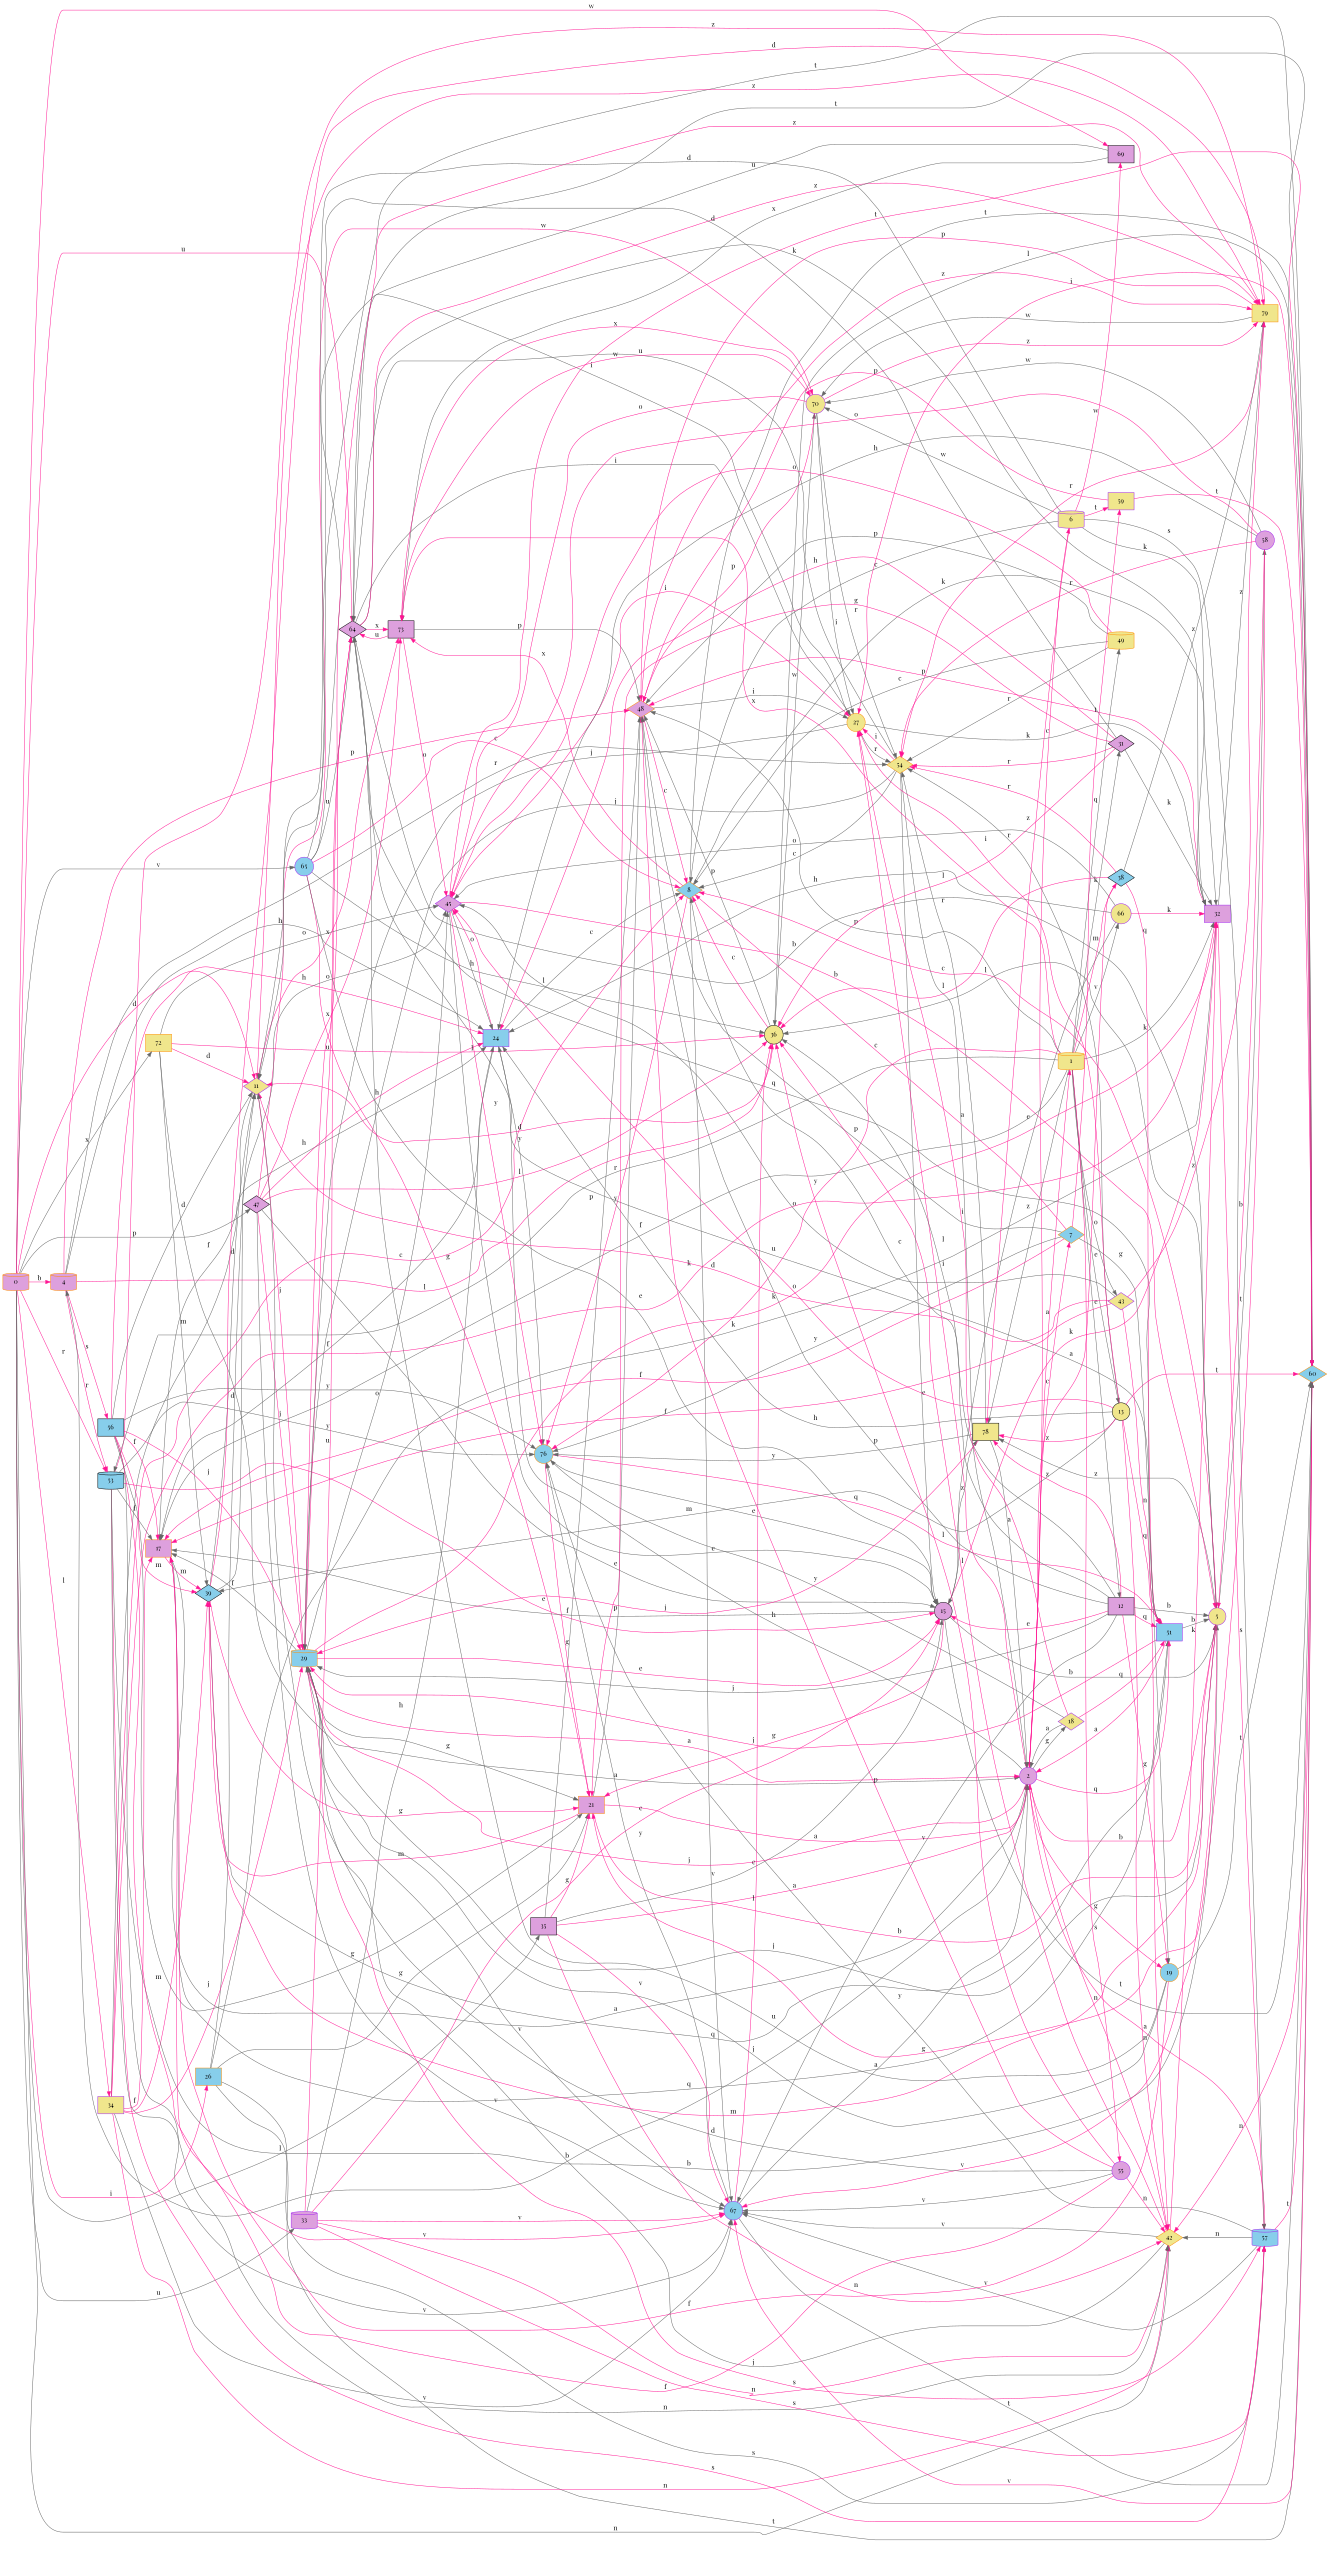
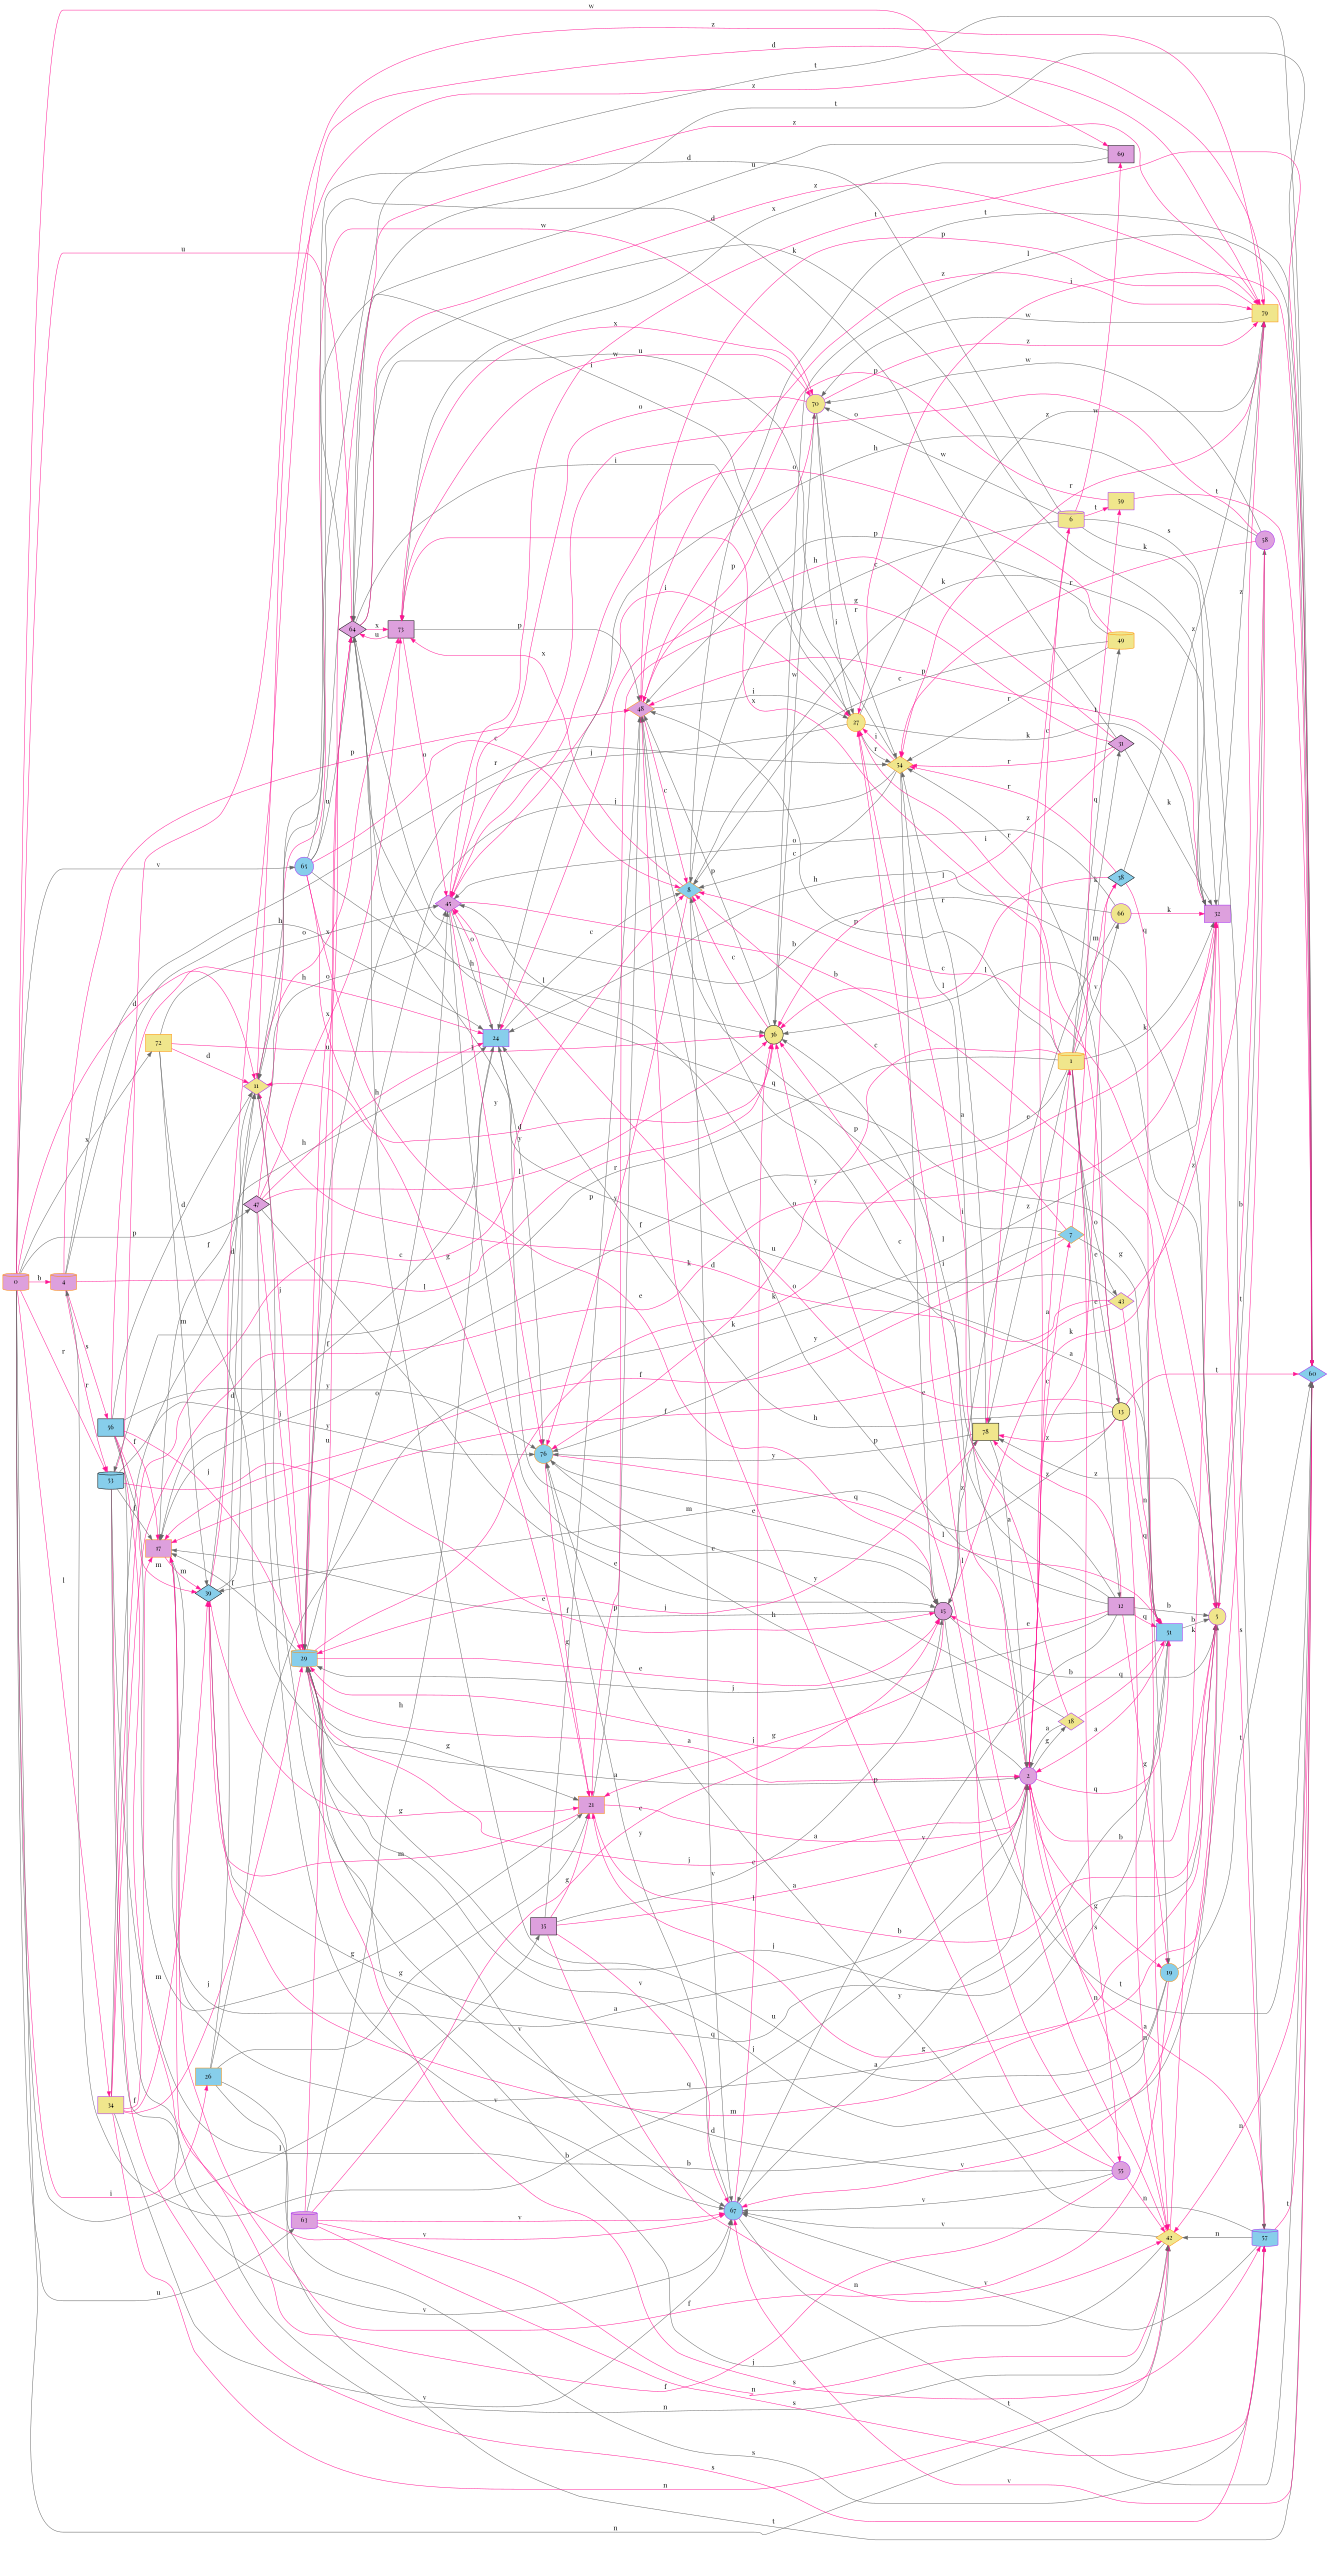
edge "27" -> "79": added, label "z"
edge "65" -> "15": color gray40 -> deeppink
node "60": color darkorange -> purple
node "33": label "33" -> "63"
